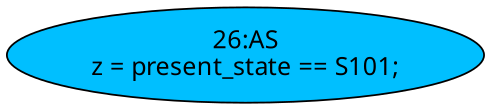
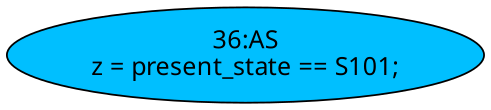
node "26:AS z = present_state == S101;": label "26:AS z = present_state == S101;" -> "36:AS z = present_state == S101;"
